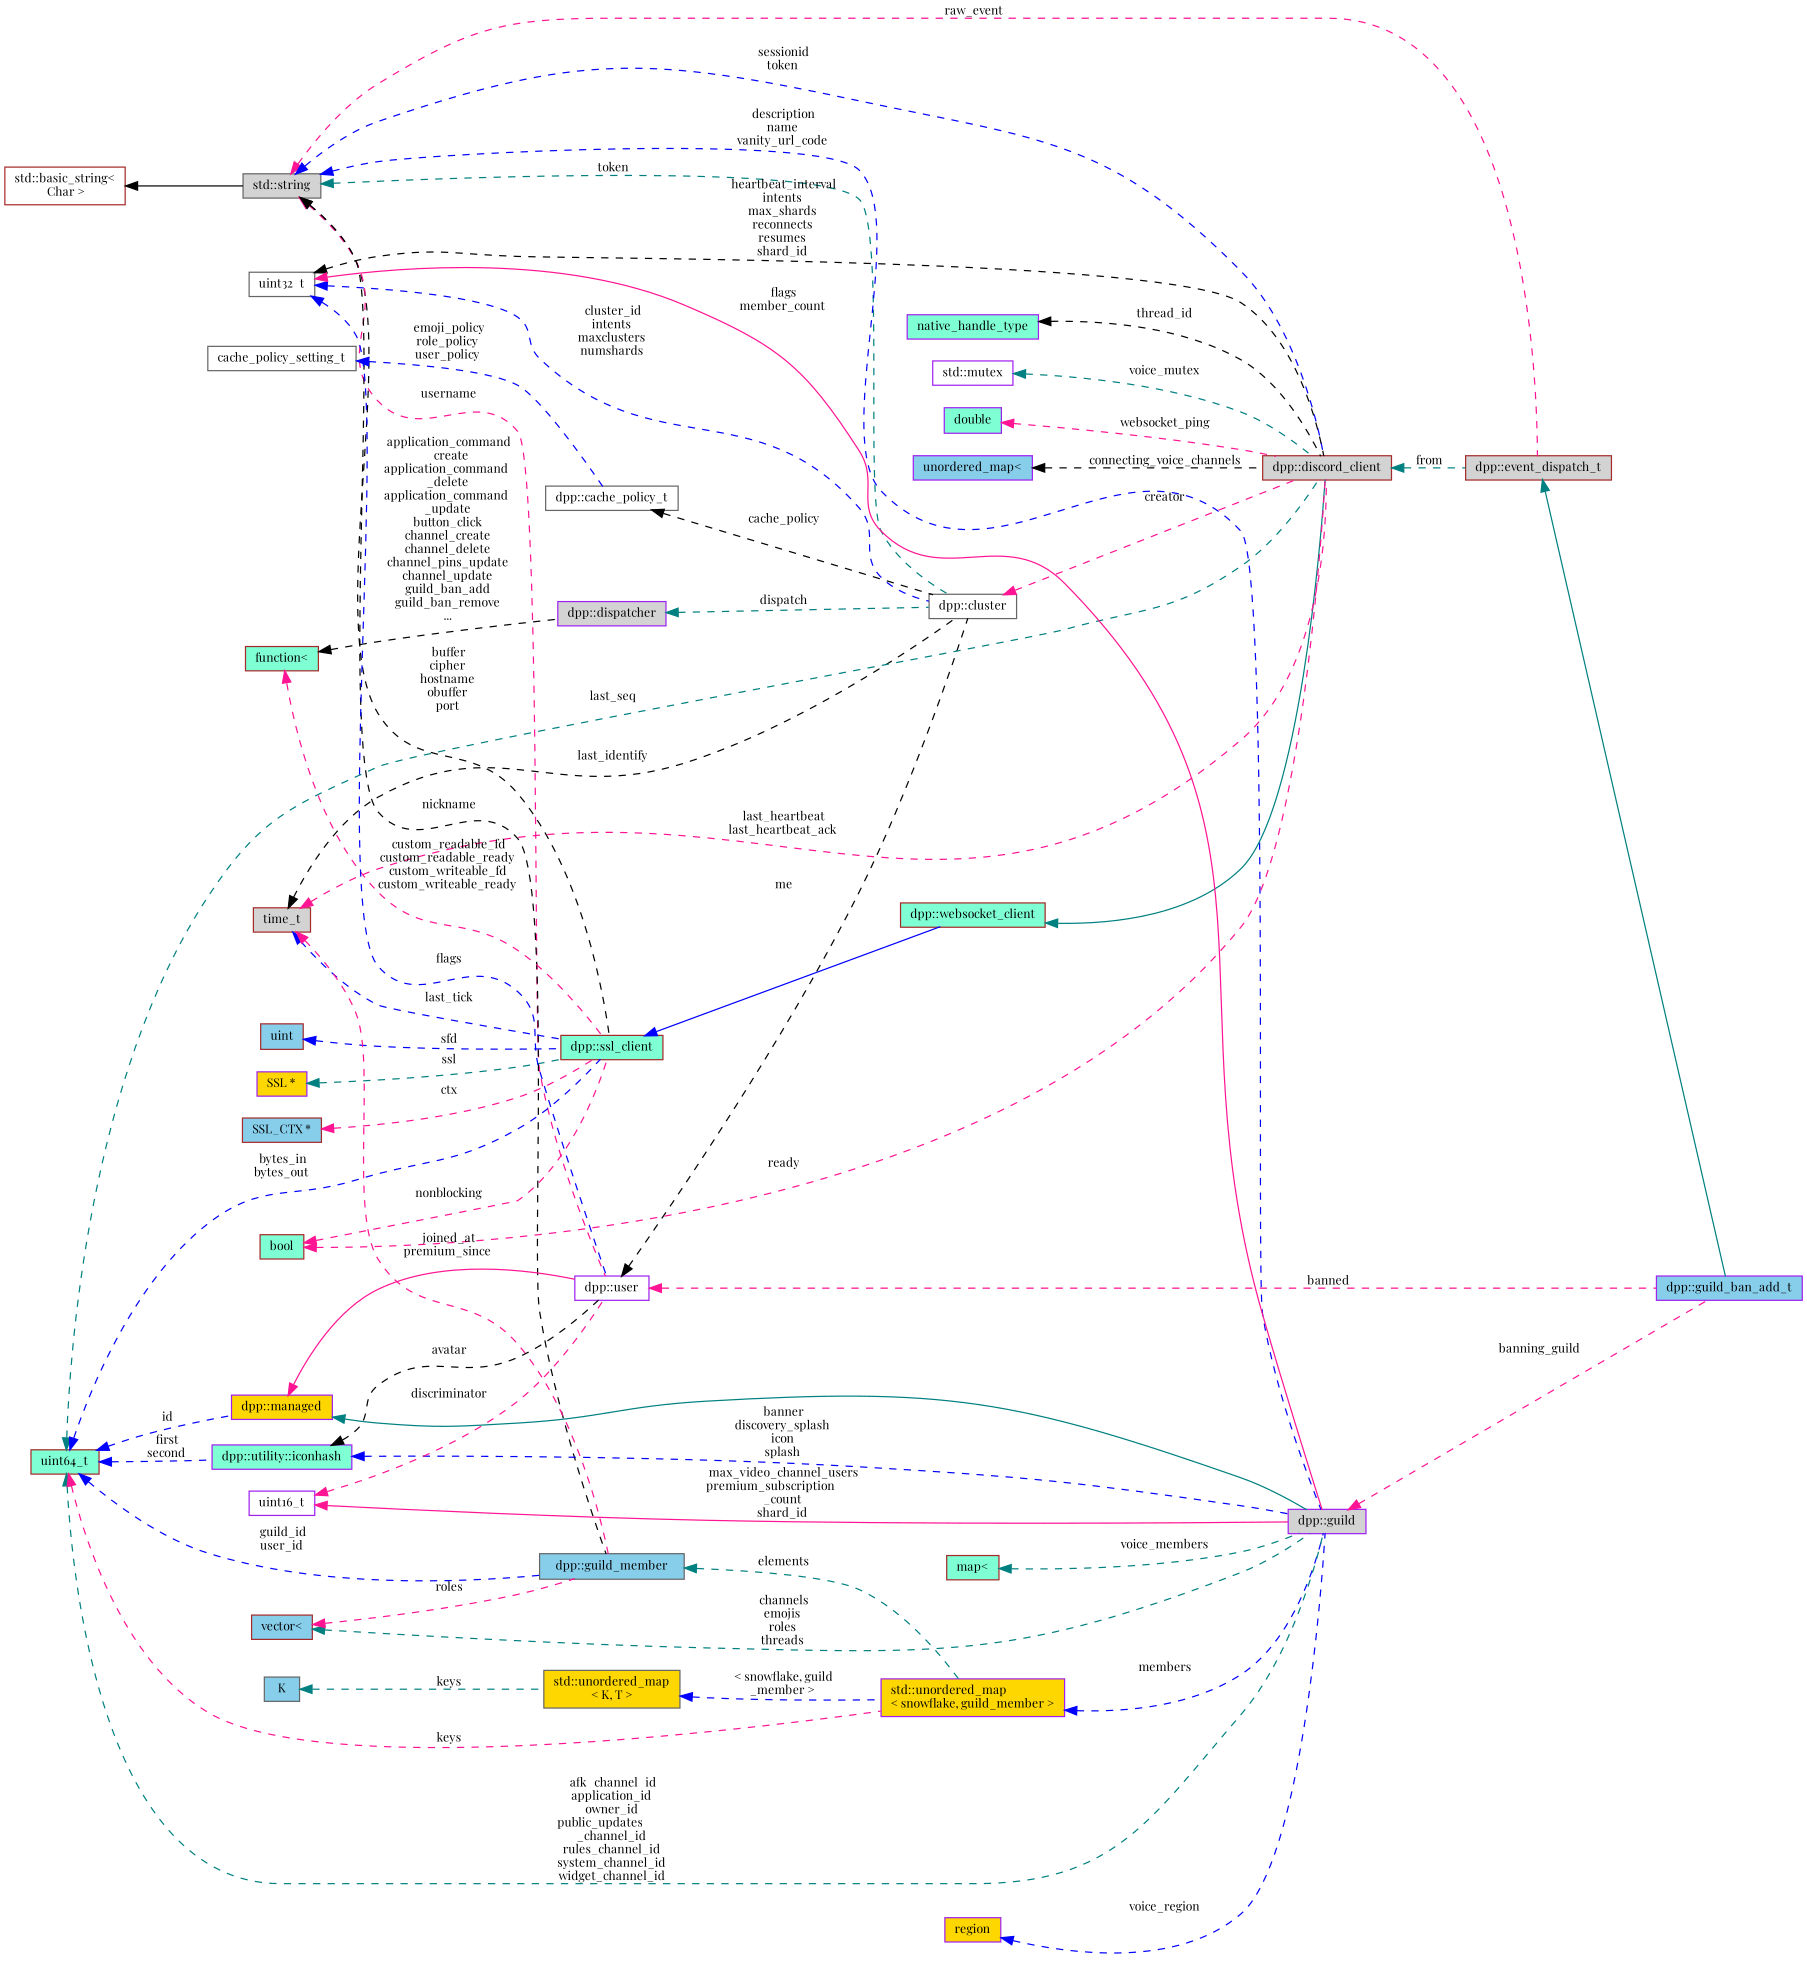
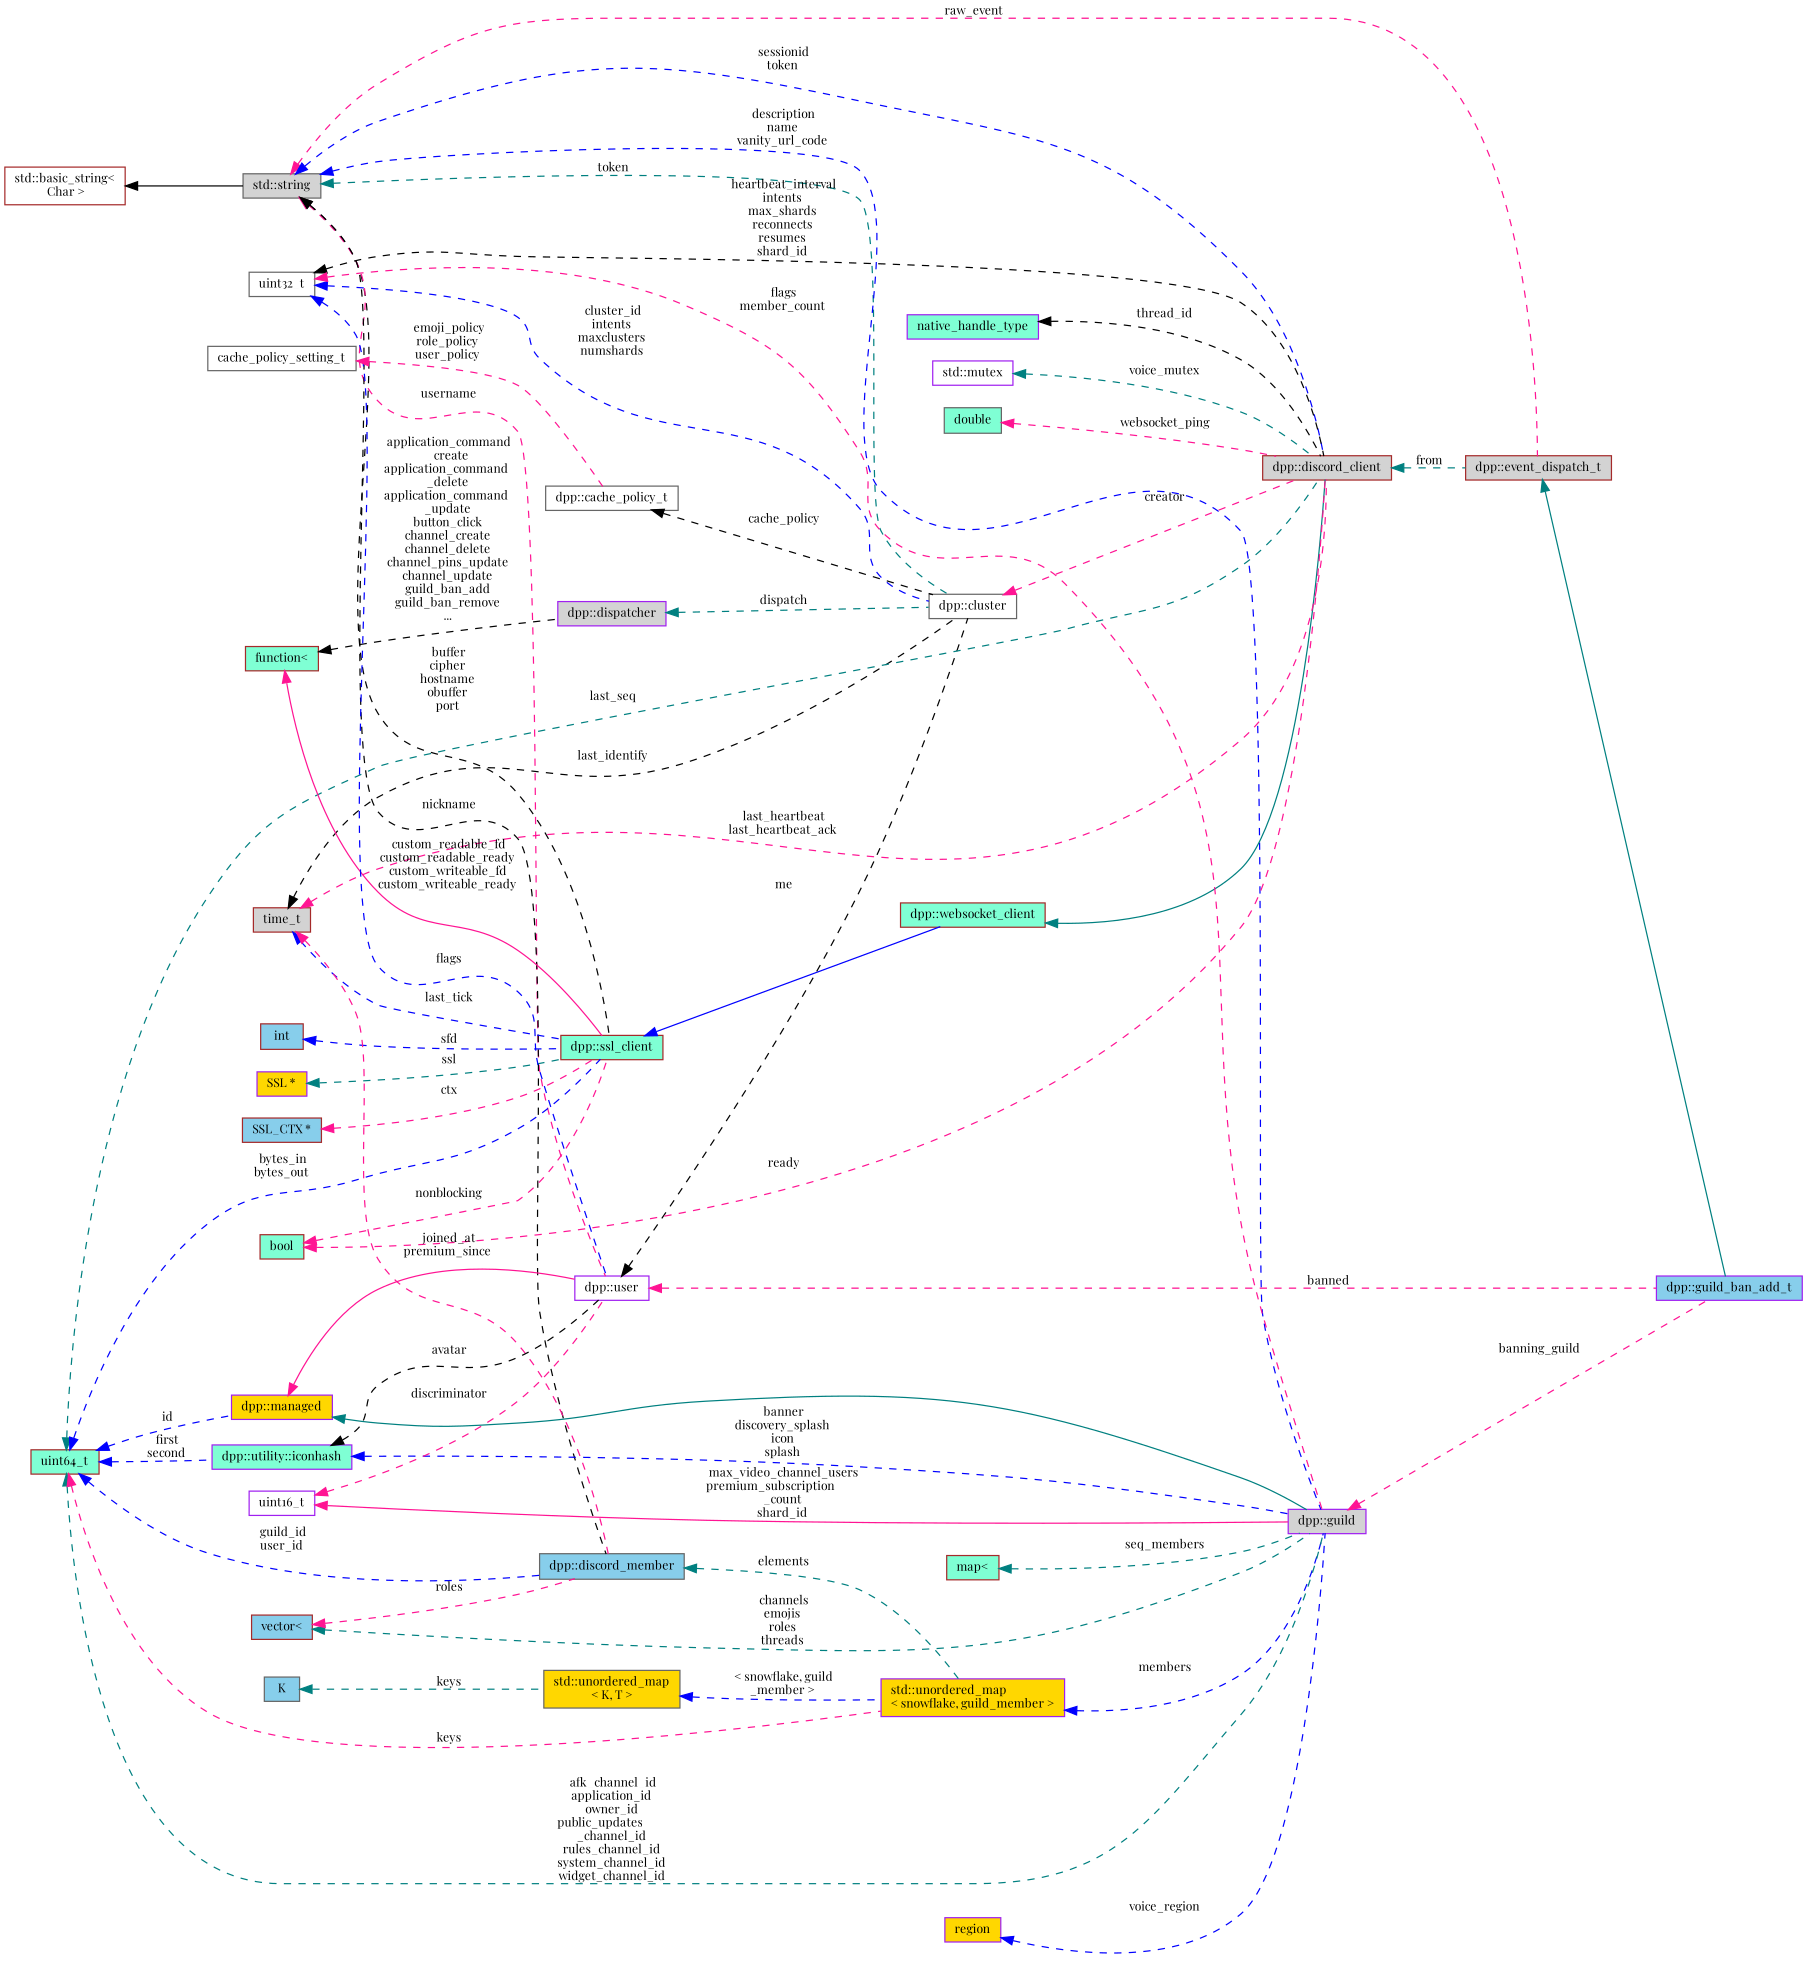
edge "dpp::cache_policy_t" -> "cache_policy_setting_t": color blue -> deeppink
node "double": color purple -> gray40
node "unordered_map<": removed
edge "dpp::guild" -> "uint32_t": style solid -> dashed
edge "dpp::ssl_client" -> "function<": style dashed -> solid
node "uint": label "uint" -> "int"
edge "dpp::guild" -> "map<": label " voice_members" -> " seq_members"
node "dpp::guild_member": label "dpp::guild_member" -> "dpp::discord_member"
